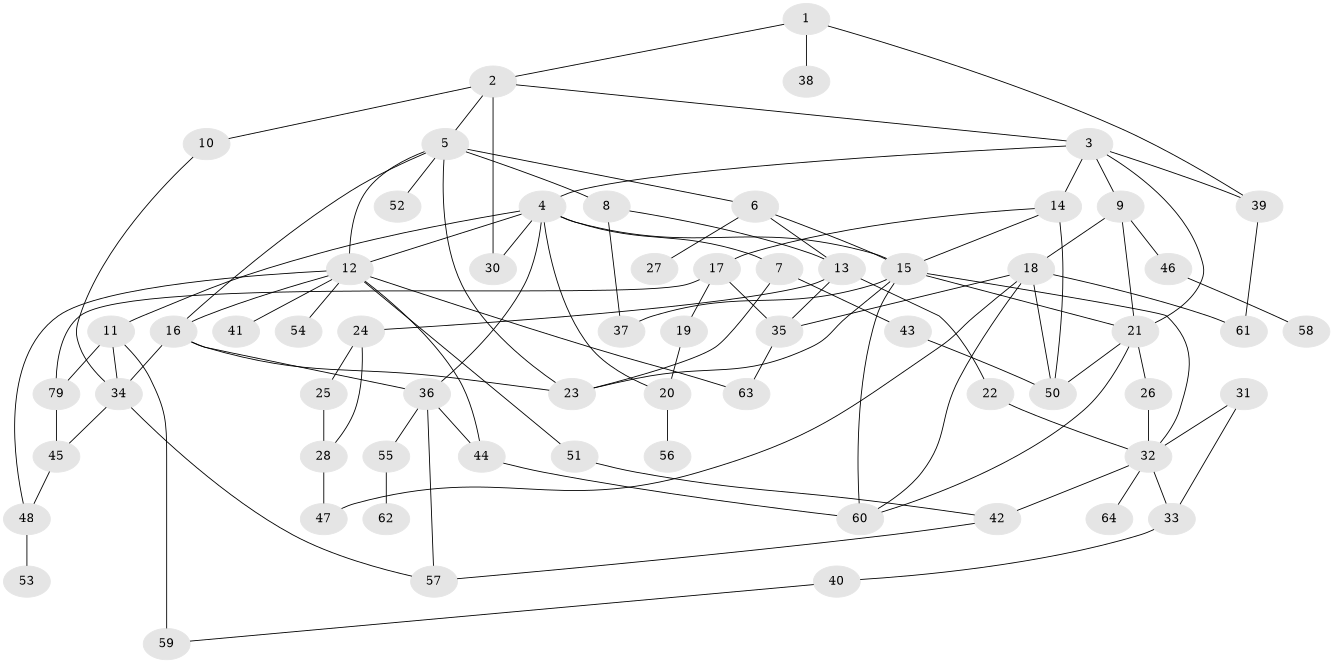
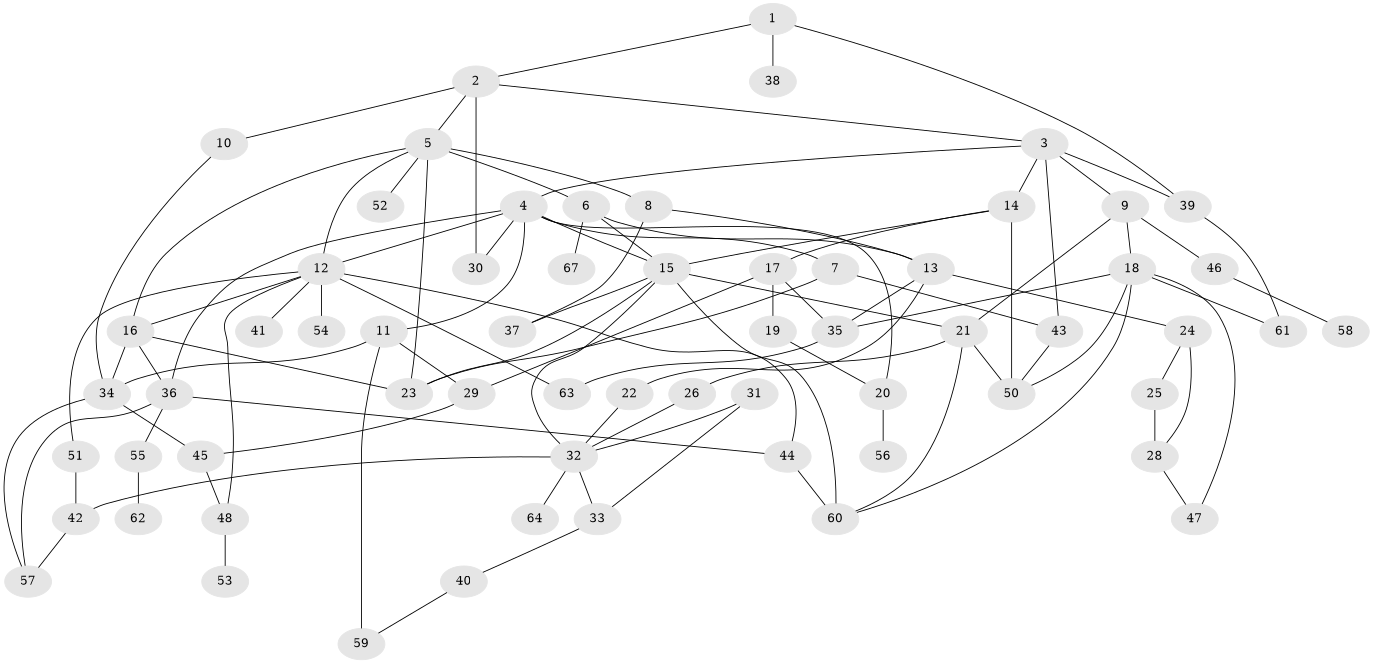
edge "3" -- "21": now "3" -- "43"
node "27": label "27" -> "67"
node "79": label "79" -> "29"
